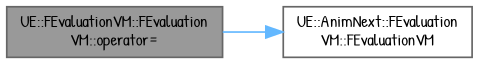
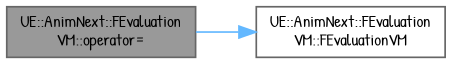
node "UE::FEvaluationVM::FEvaluation VM::operator=": label "UE::FEvaluationVM::FEvaluation VM::operator=" -> "UE::AnimNext::FEvaluation VM::operator="
